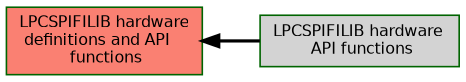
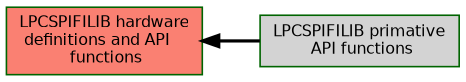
node "LPCSPIFILIB hardware API functions": label "LPCSPIFILIB hardware API functions" -> "LPCSPIFILIB primative API functions"
